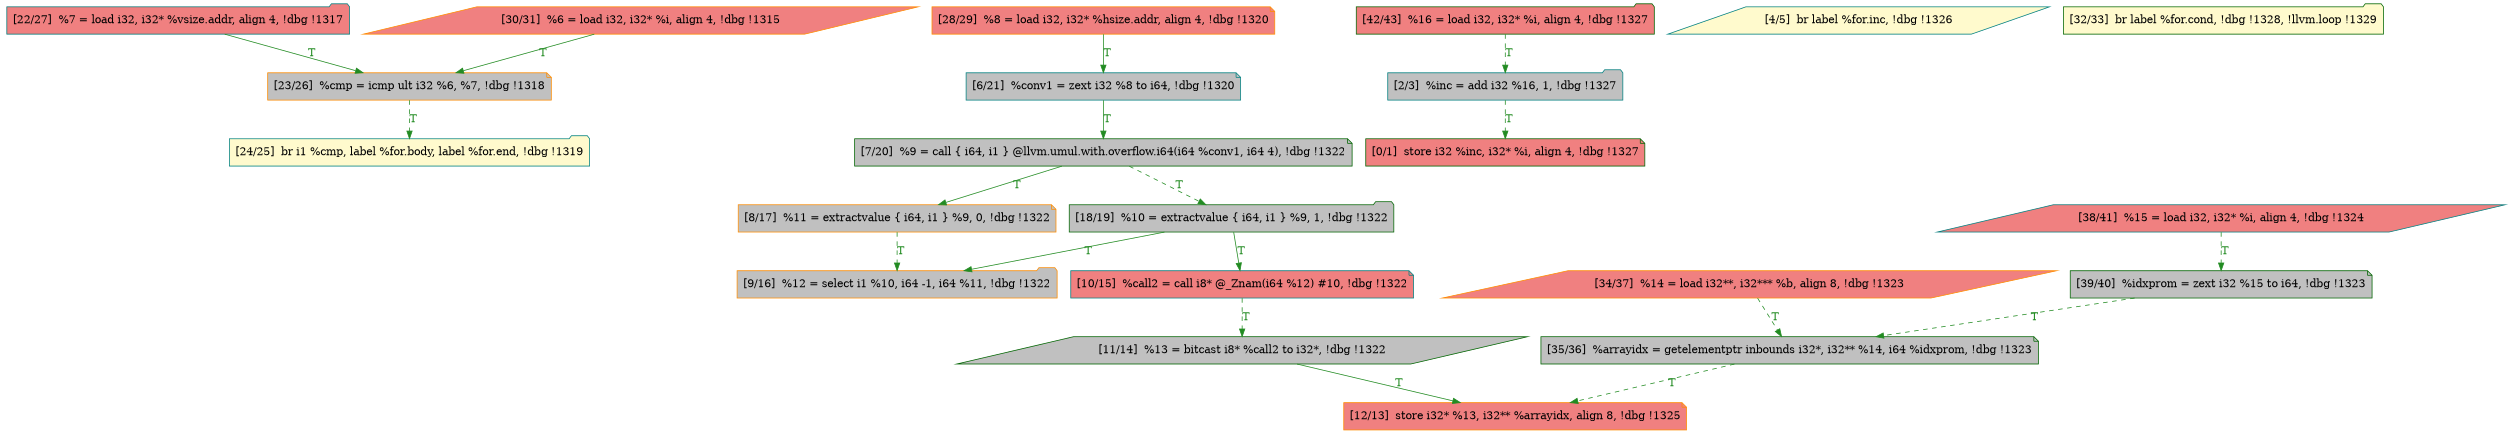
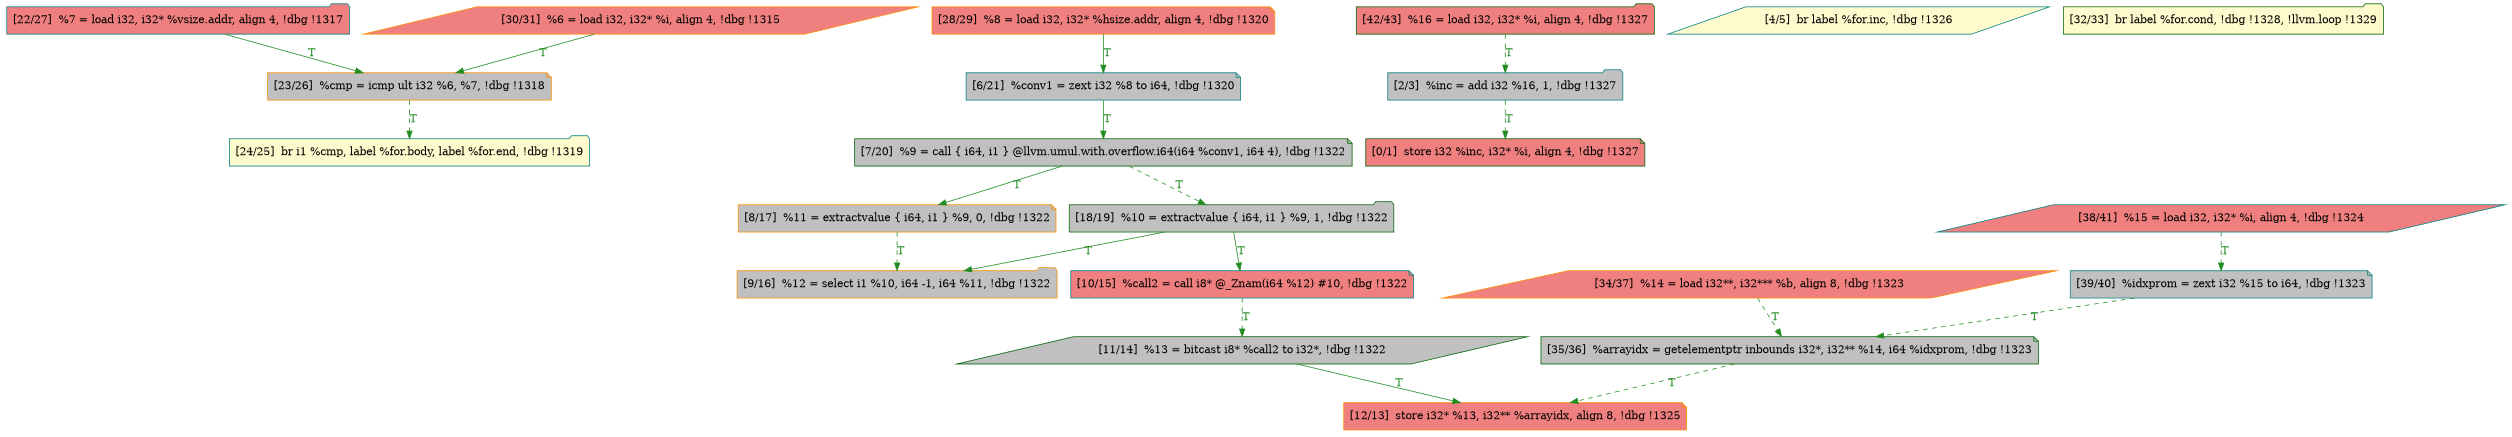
node "[39/40]  %idxprom = zext i32 %15 to i64, !dbg !1323": color darkgreen -> teal
